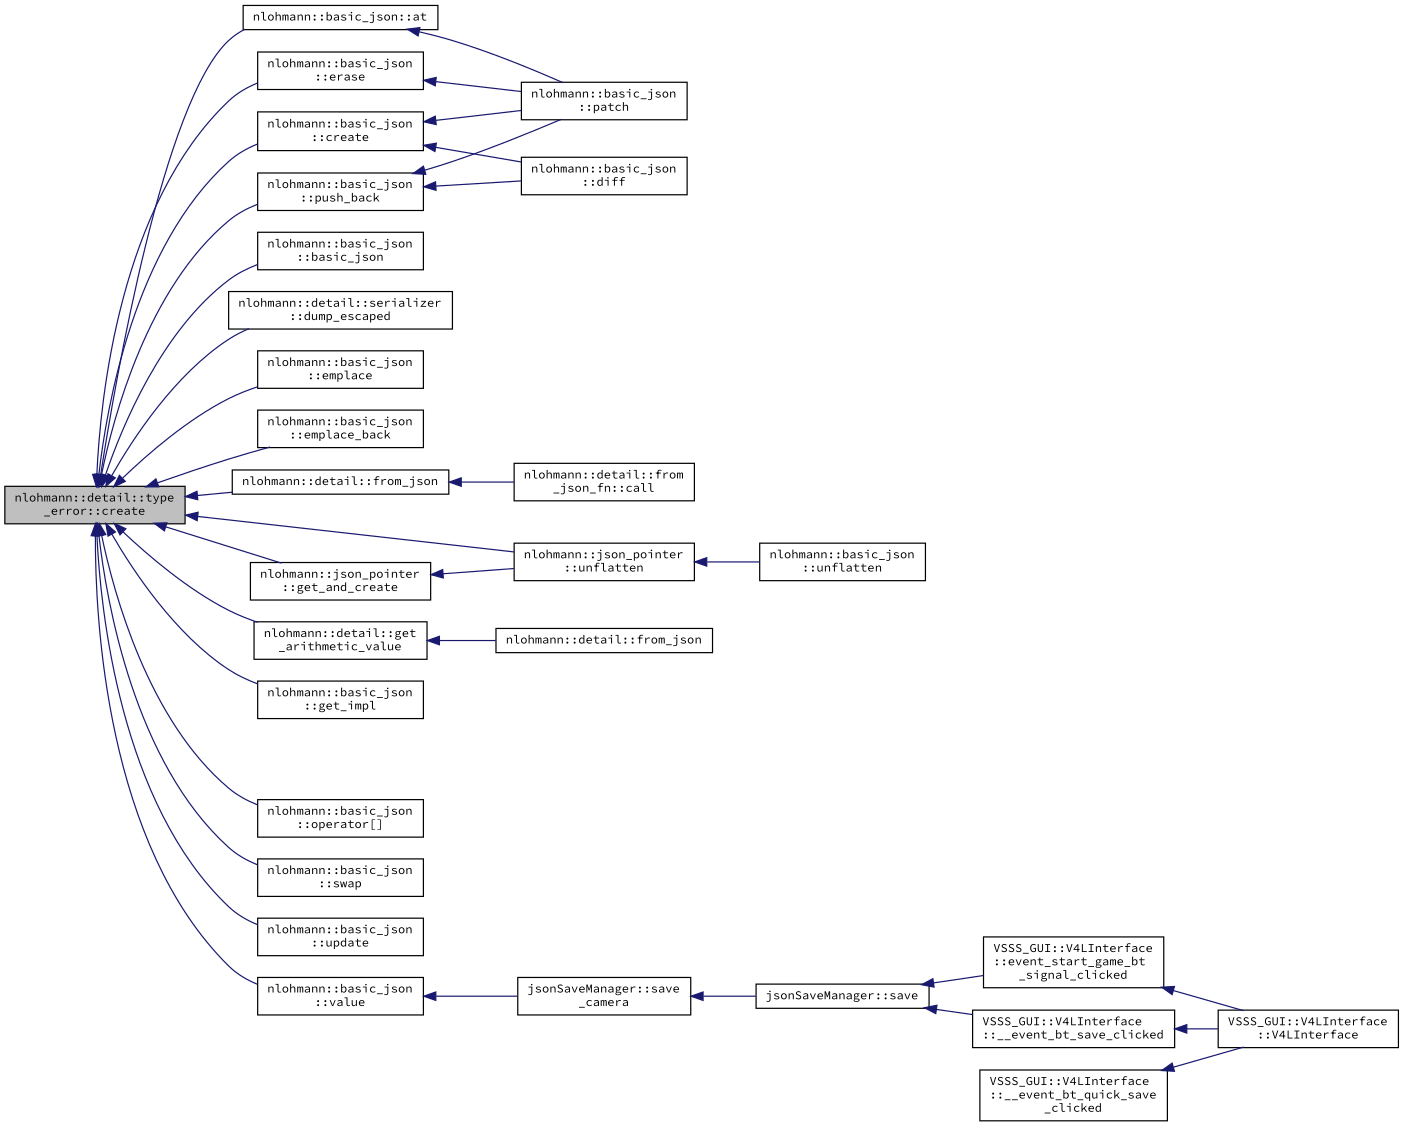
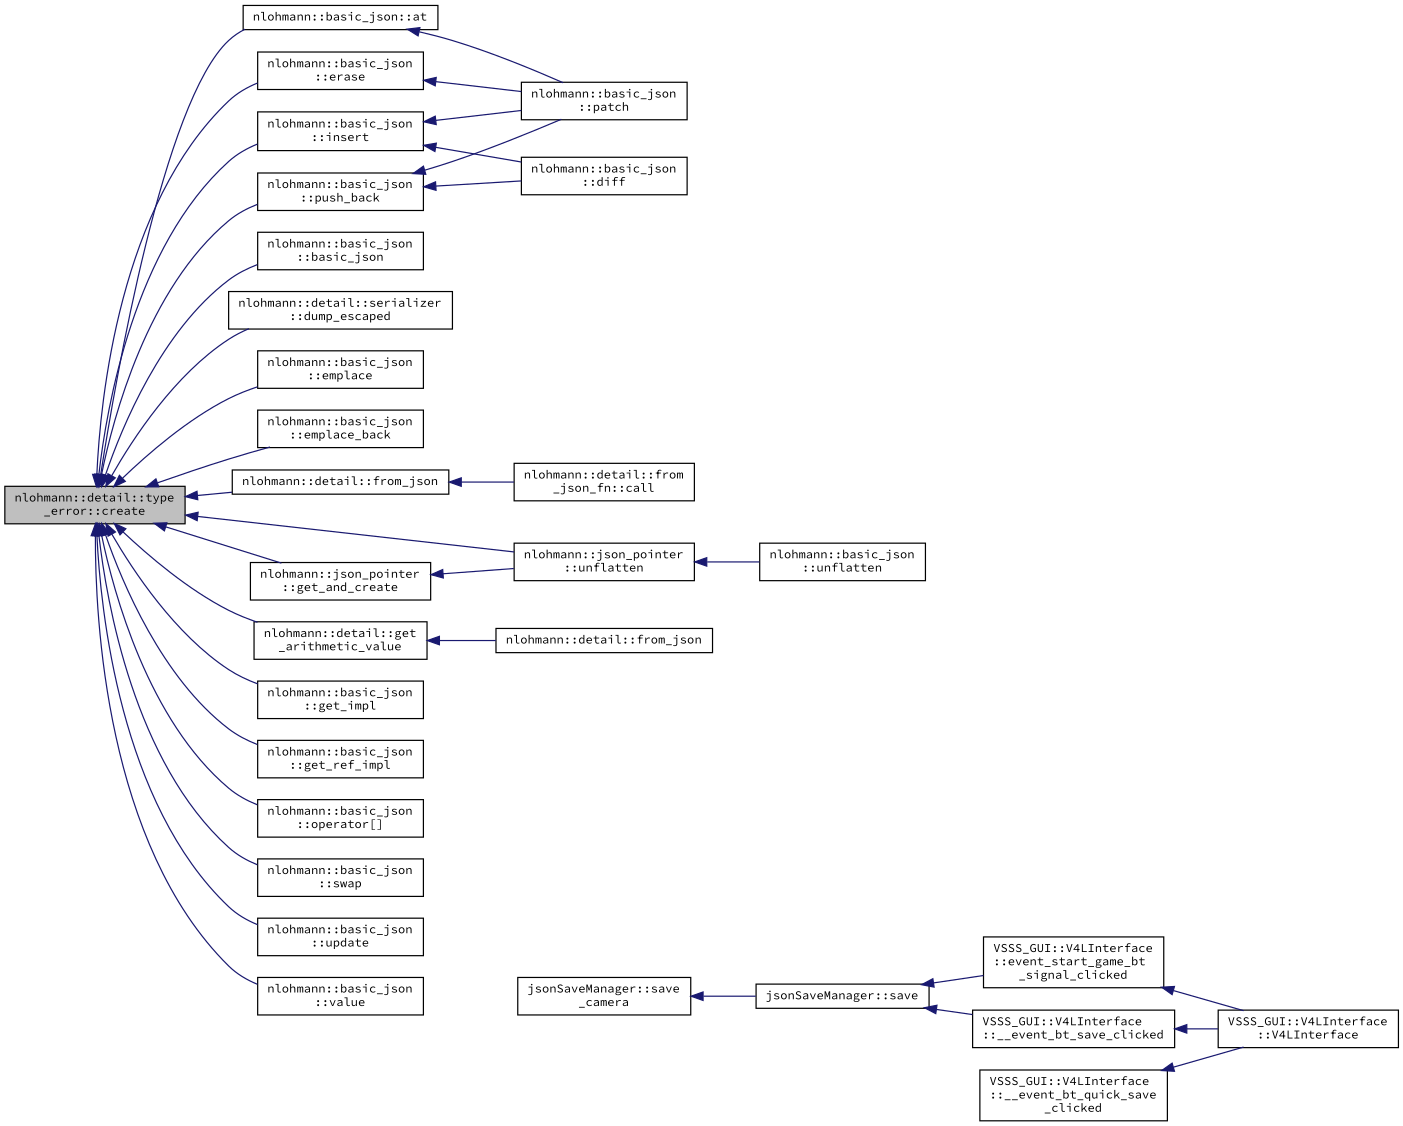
node "nlohmann::basic_json ::create": label "nlohmann::basic_json ::create" -> "nlohmann::basic_json ::insert"
node "nlohmann::basic_json ::get_ref_impl": added
edge "jsonSaveManager::save _camera" -> "nlohmann::basic_json ::value": removed
